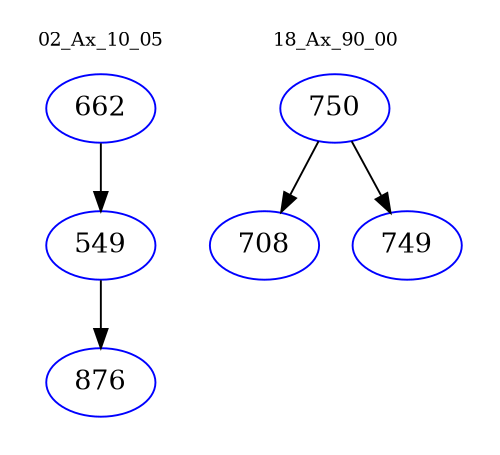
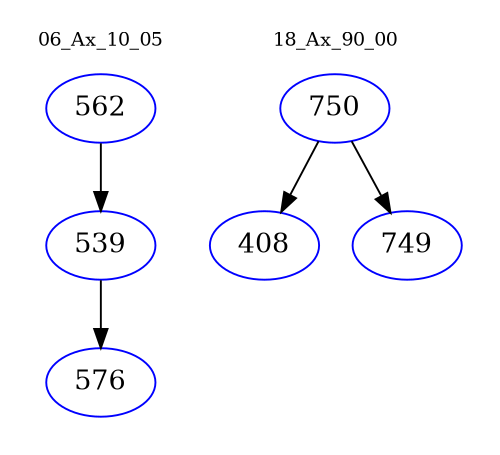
cluster "02_Ax_10_05": label "02_Ax_10_05" -> "06_Ax_10_05"
node "662": label "662" -> "562"
node "549": label "549" -> "539"
node "708": label "708" -> "408"
node "876": label "876" -> "576"
